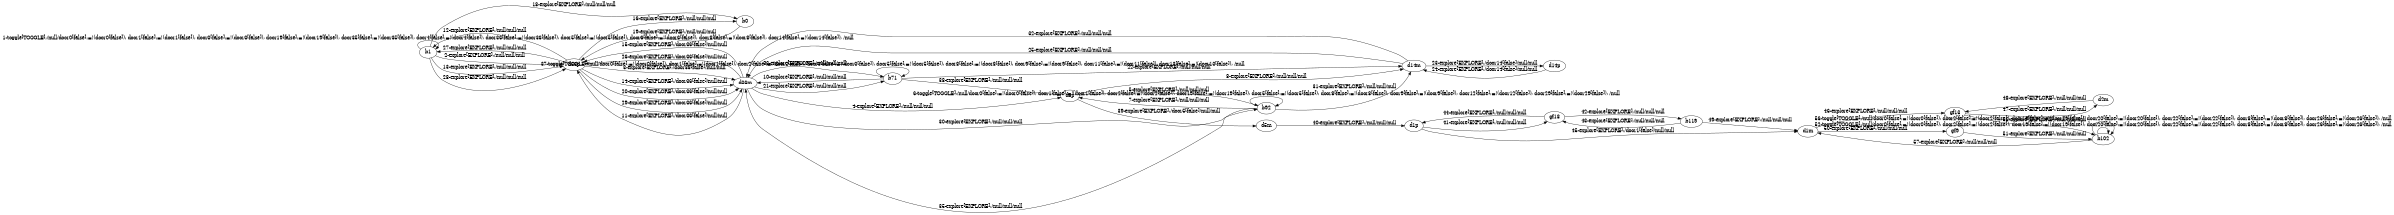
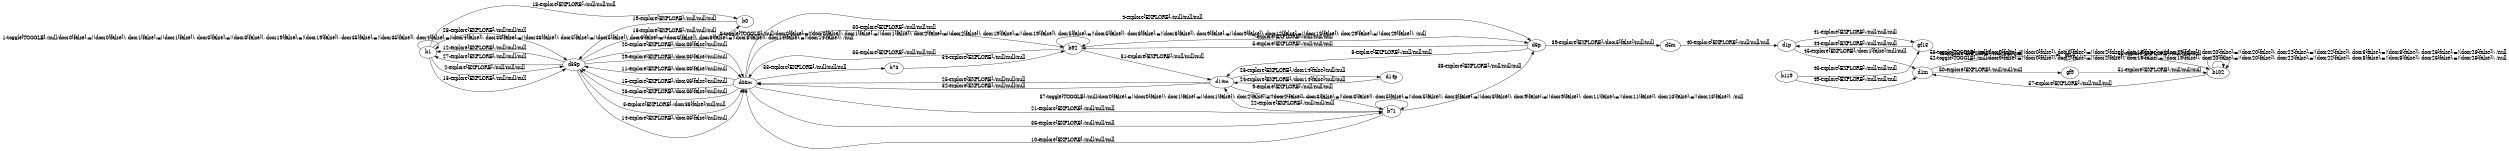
node "b73": added
edge "d14m" -> "b71": added, label "9-explore[EXPLORE];/null/null/null"
node "d2m": removed
edge "gf18" -> "b119": removed, label "42-explore[EXPLORE];/null/null/null"
